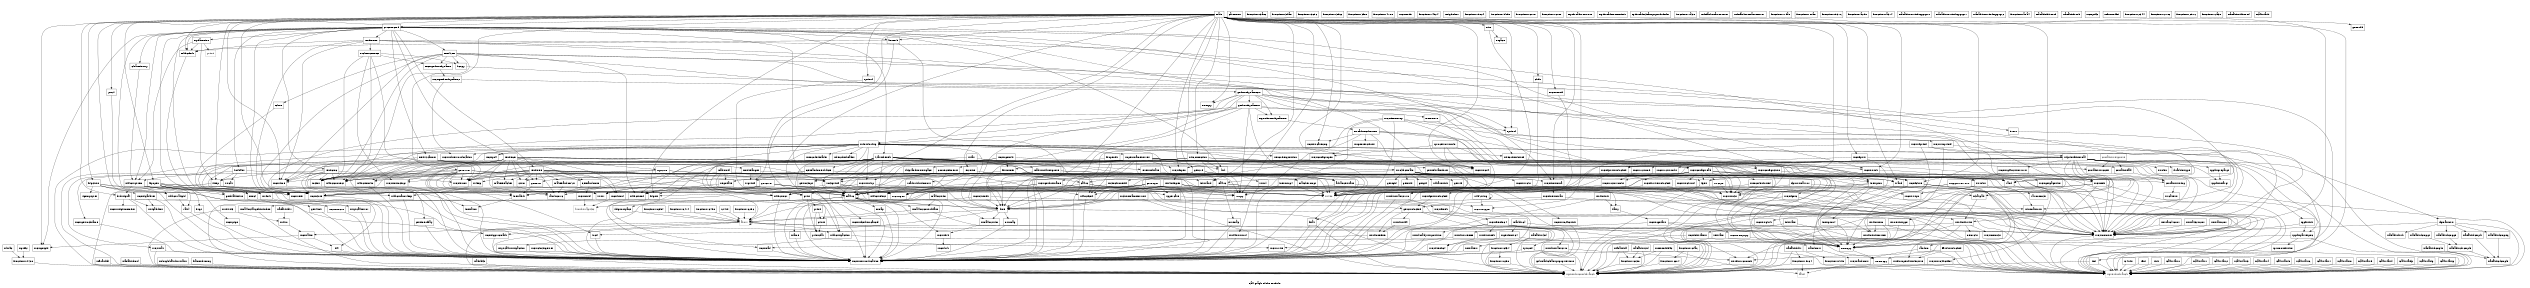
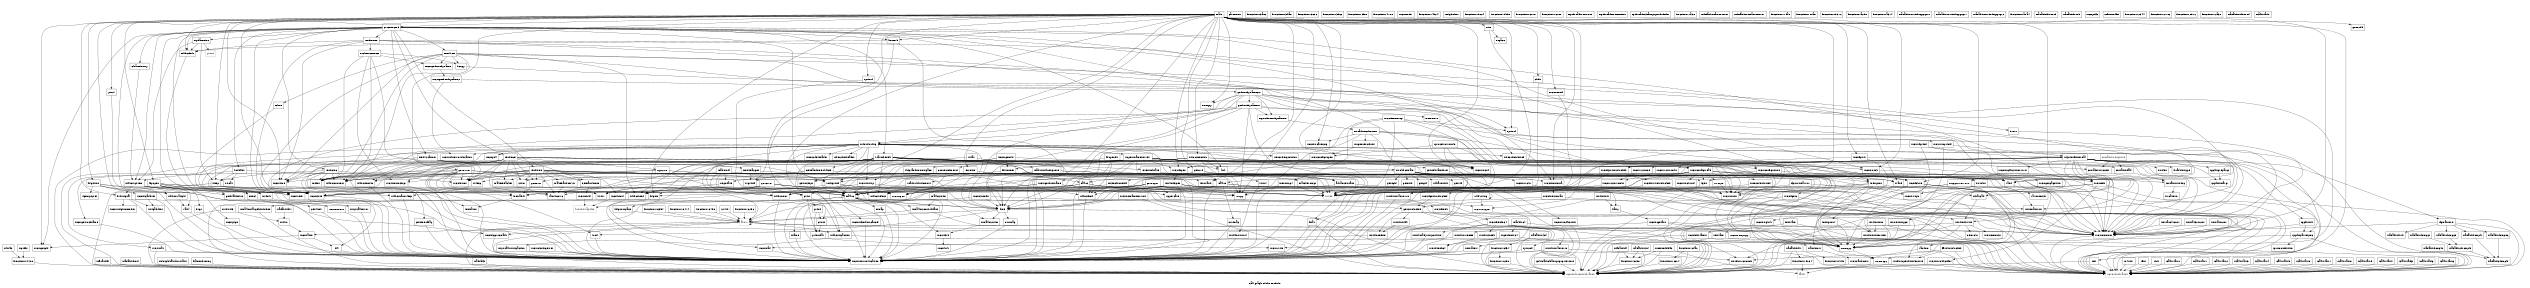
edge "sendTCP" -> "__GI_htonl": now "calloc" -> "__GI_htonl"
